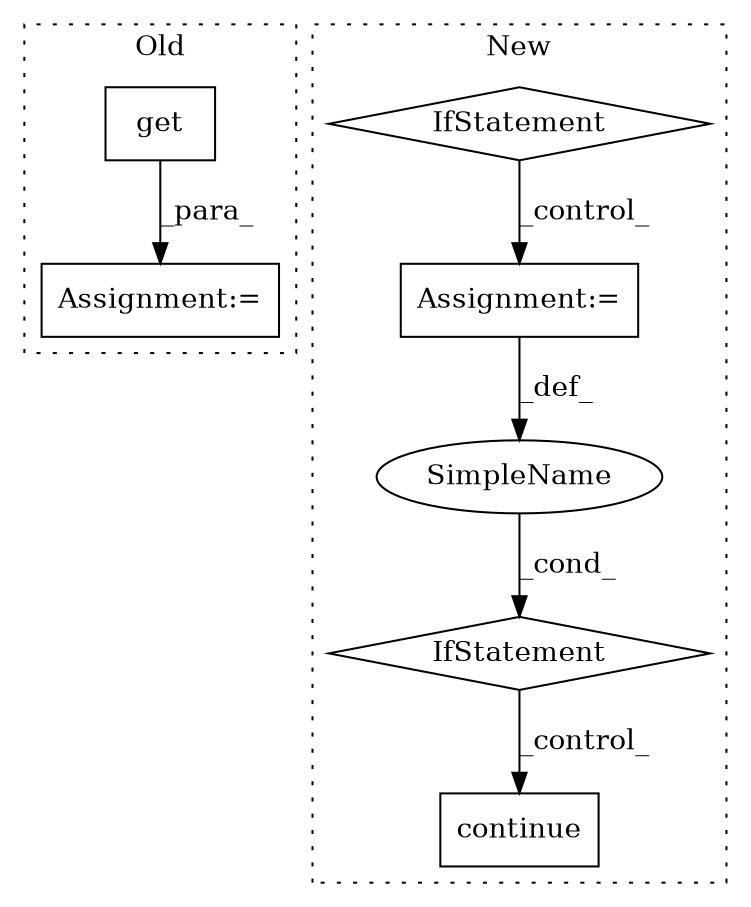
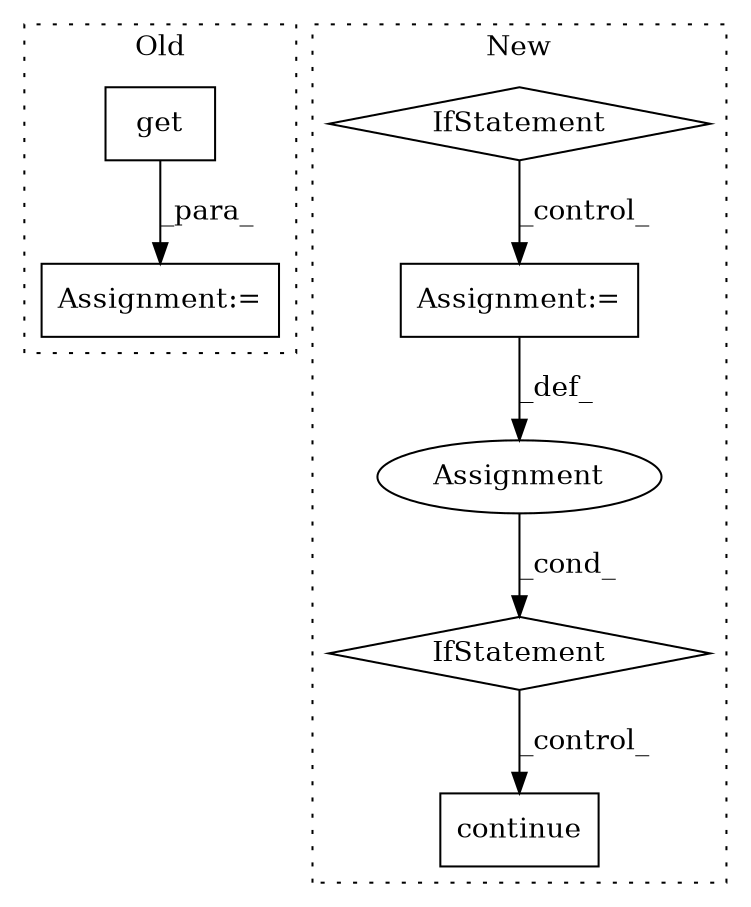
node "SimpleName": label "SimpleName" -> "Assignment"
